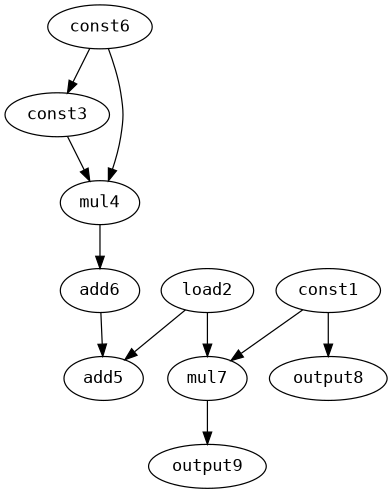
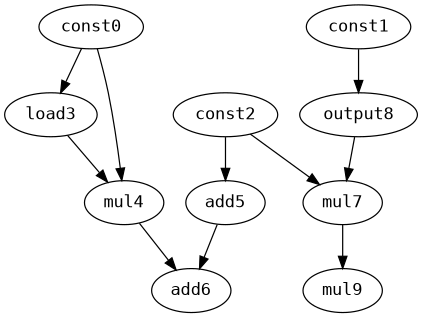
node "const6": label "const6" -> "const0"
node "const3": label "const3" -> "load3"
node "load2": label "load2" -> "const2"
edge "add6" -> "add5": reversed
edge "const1" -> "mul7": now "output8" -> "mul7"
node "output9": label "output9" -> "mul9"
